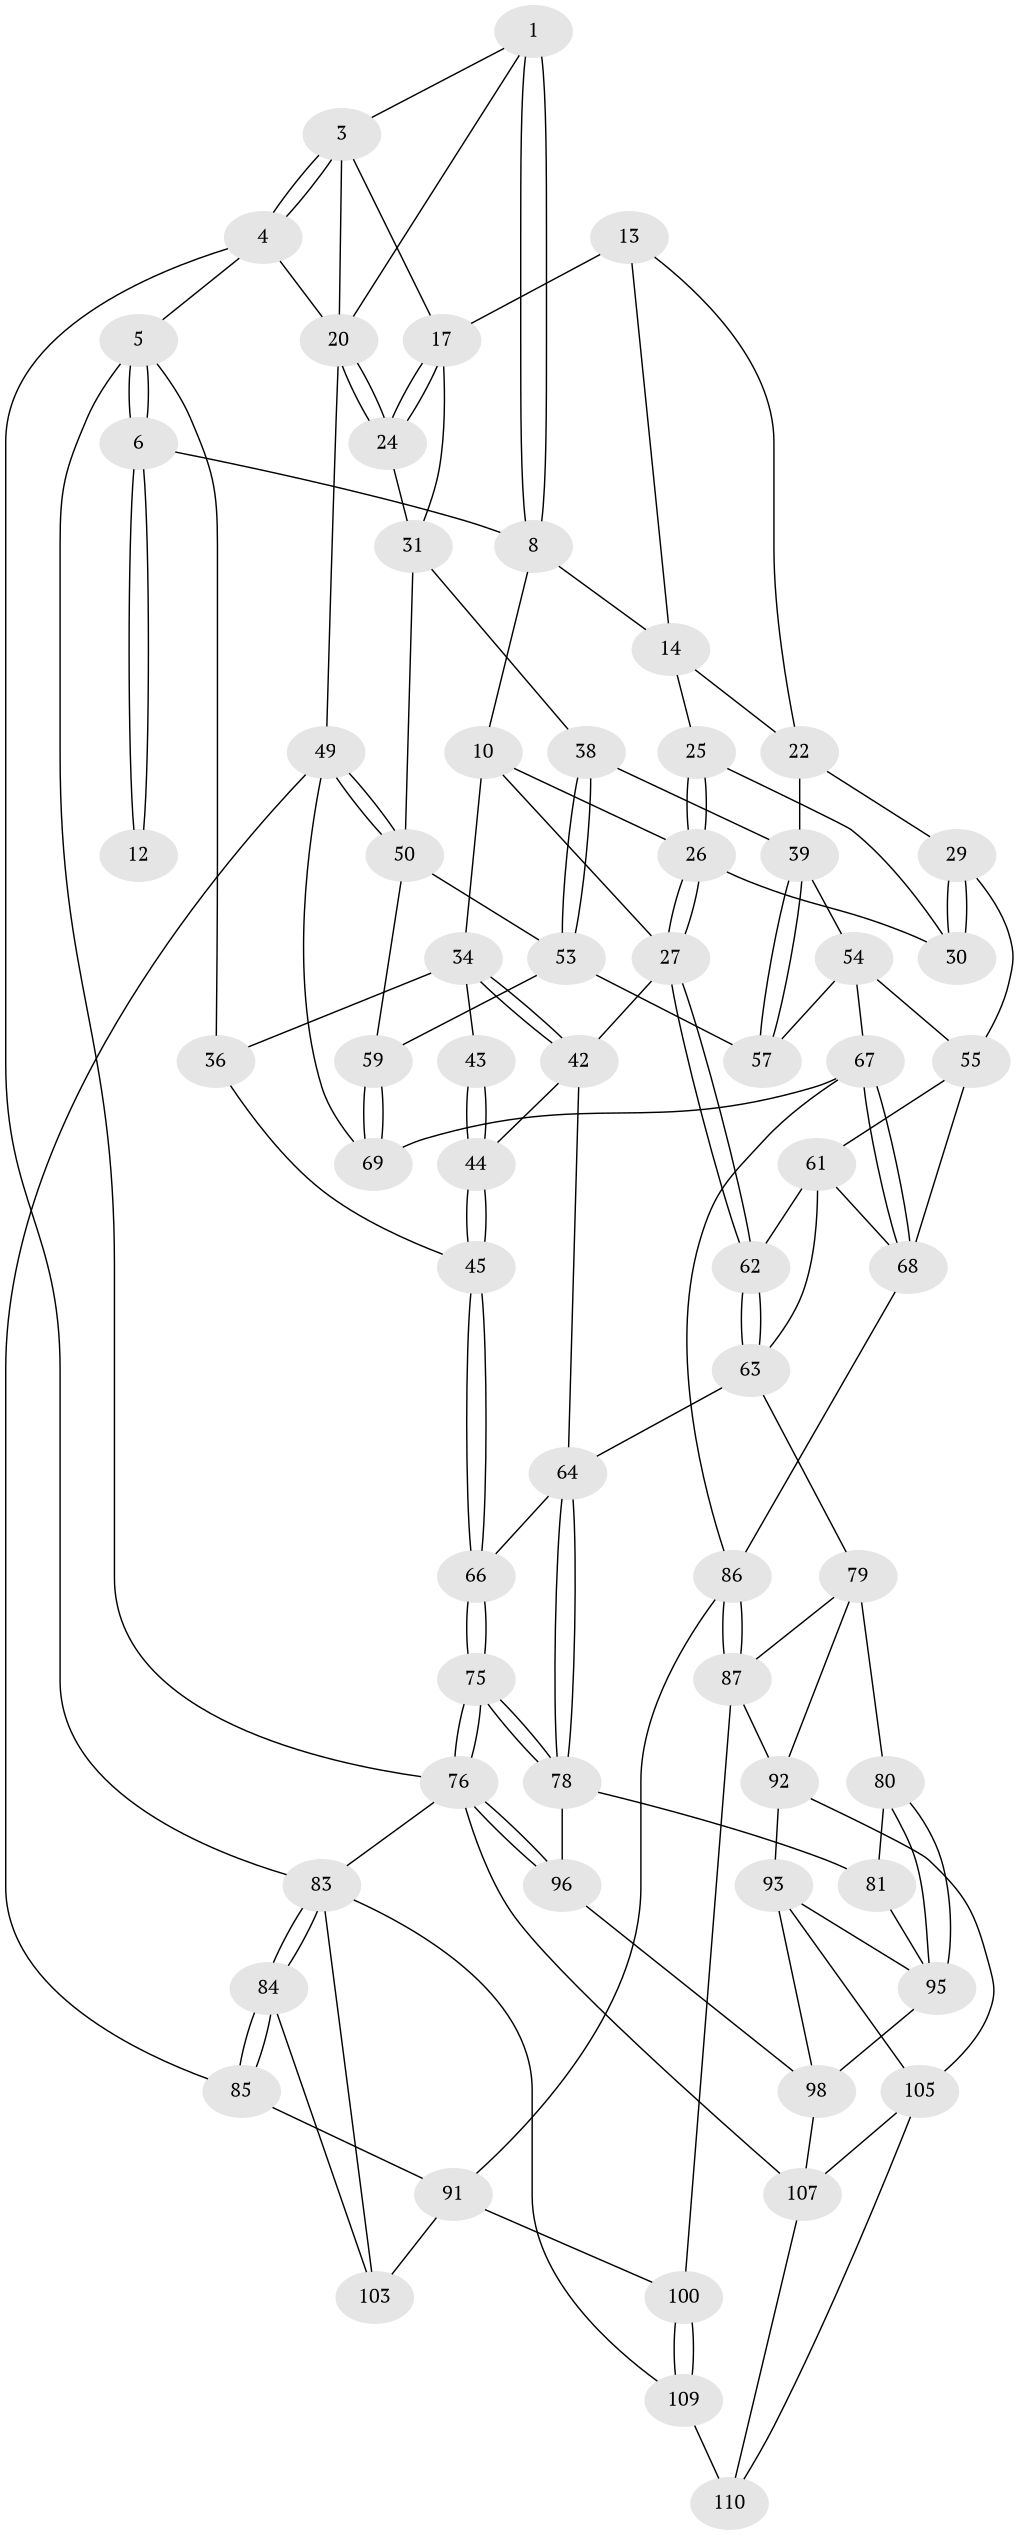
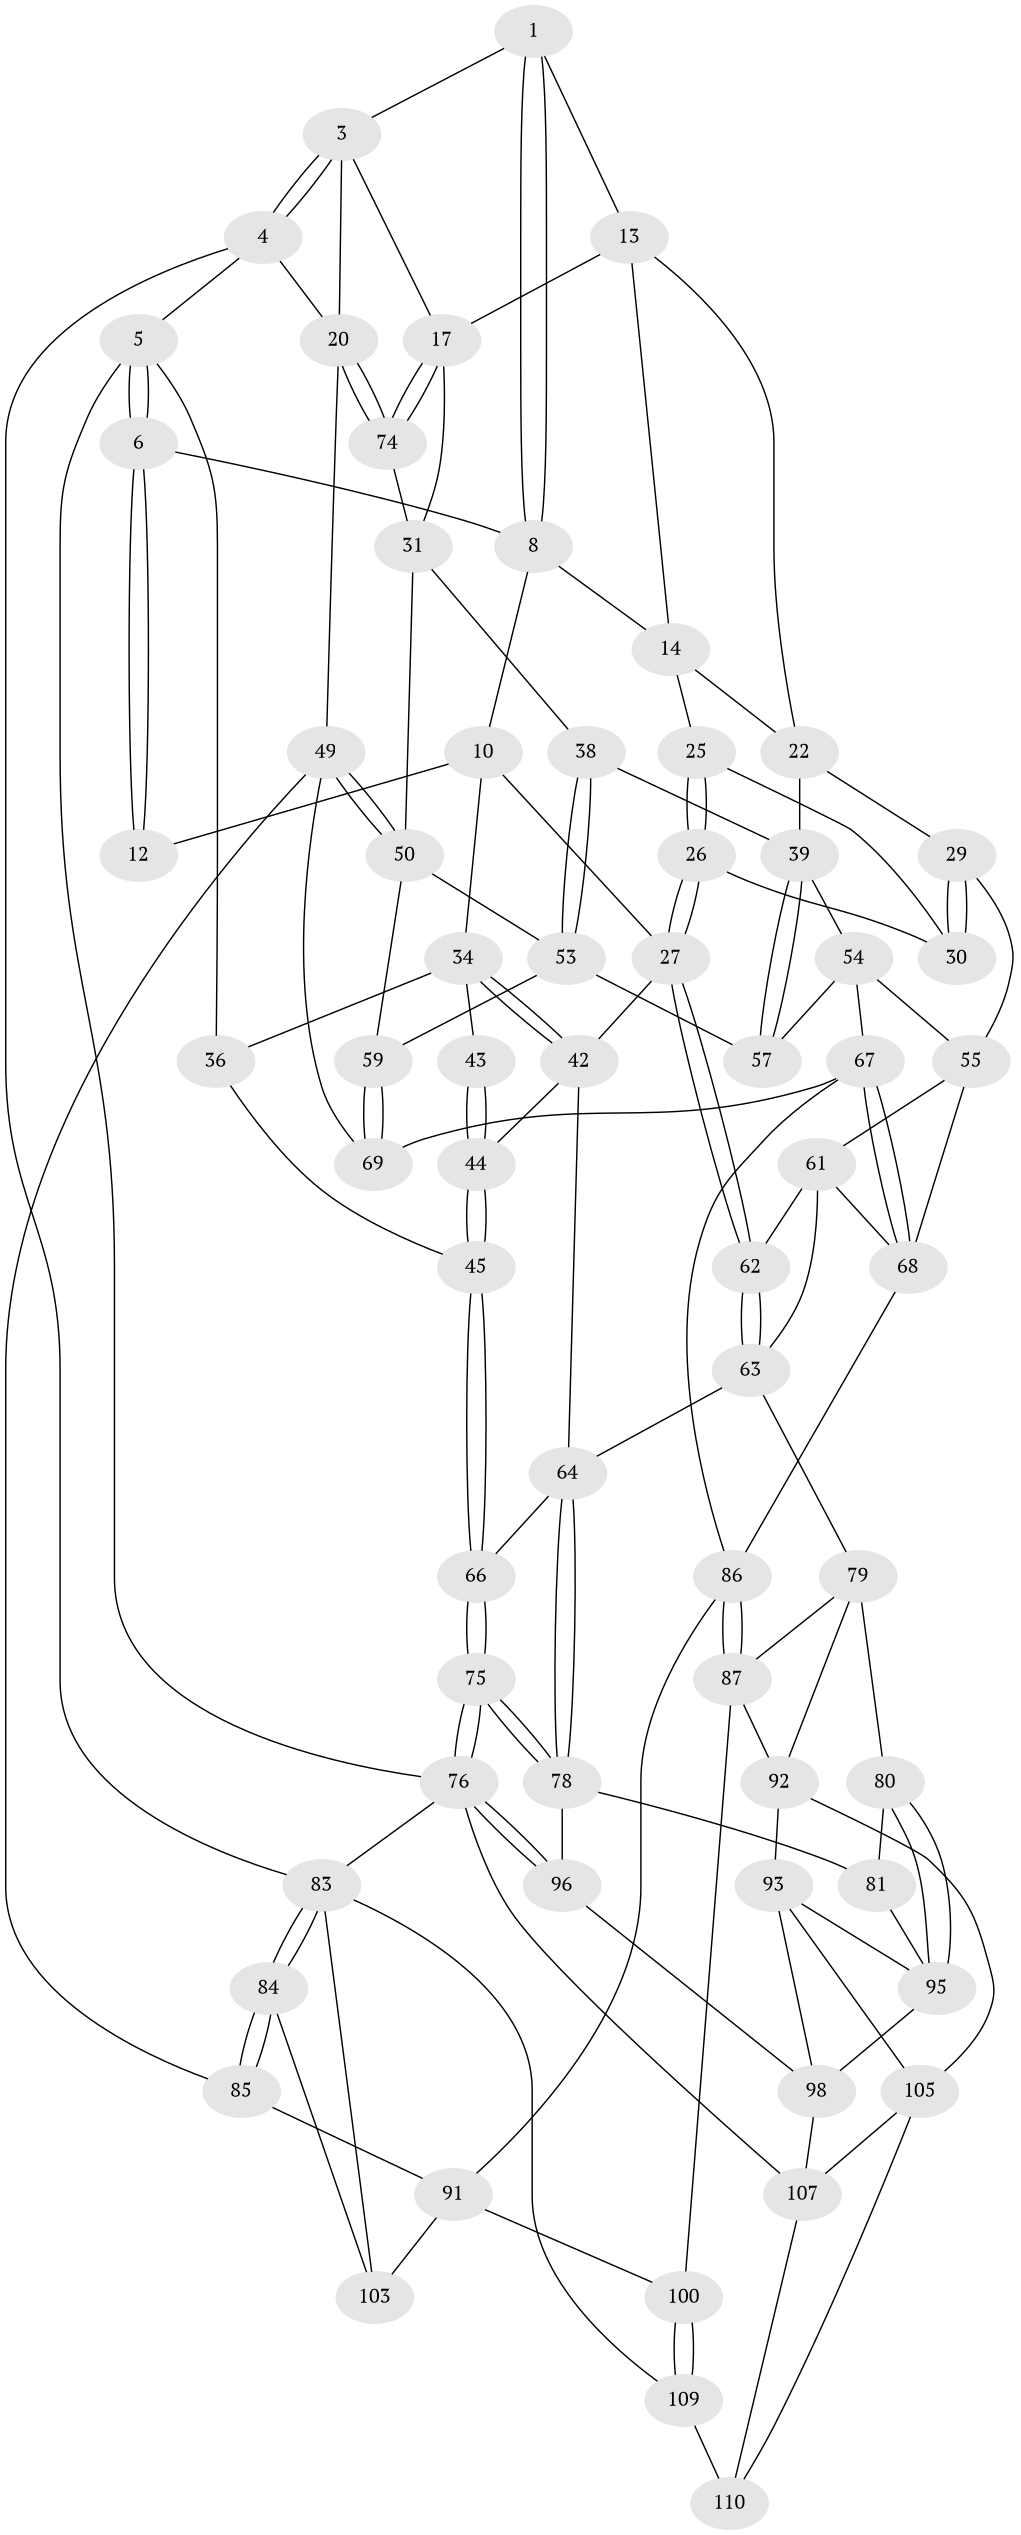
edge "1" -- "20": now "1" -- "13"
node "24": label "24" -> "74"
edge "10" -- "26": now "10" -- "12"
